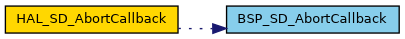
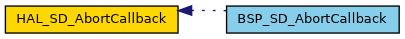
edge "HAL_SD_AbortCallback" -> "BSP_SD_AbortCallback": reversed
